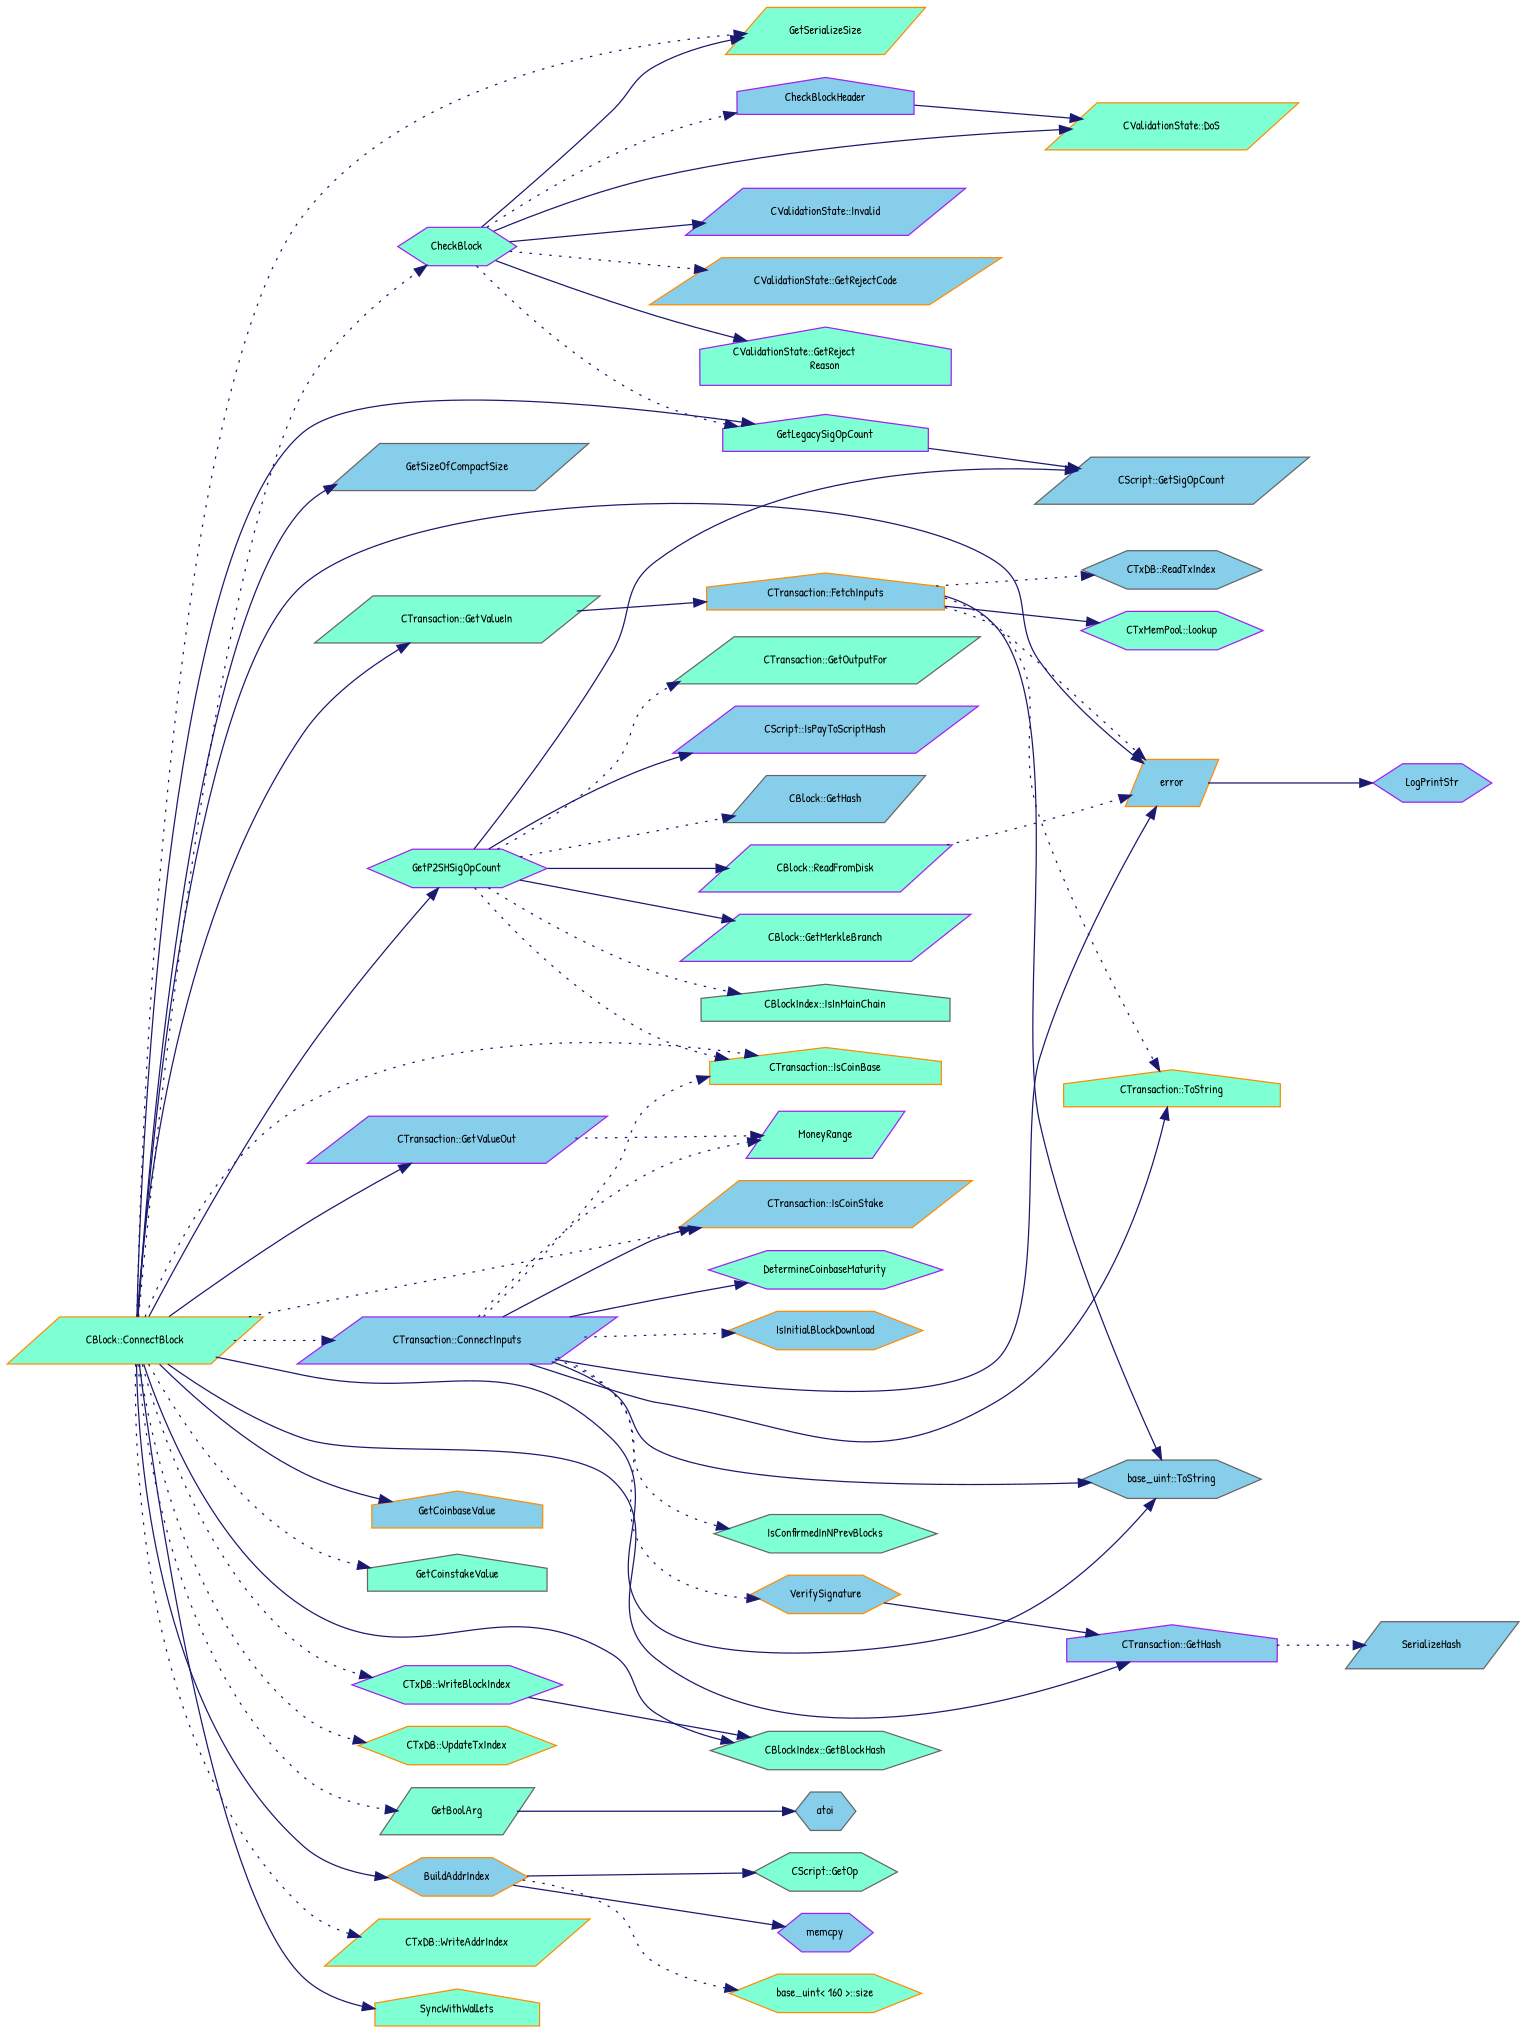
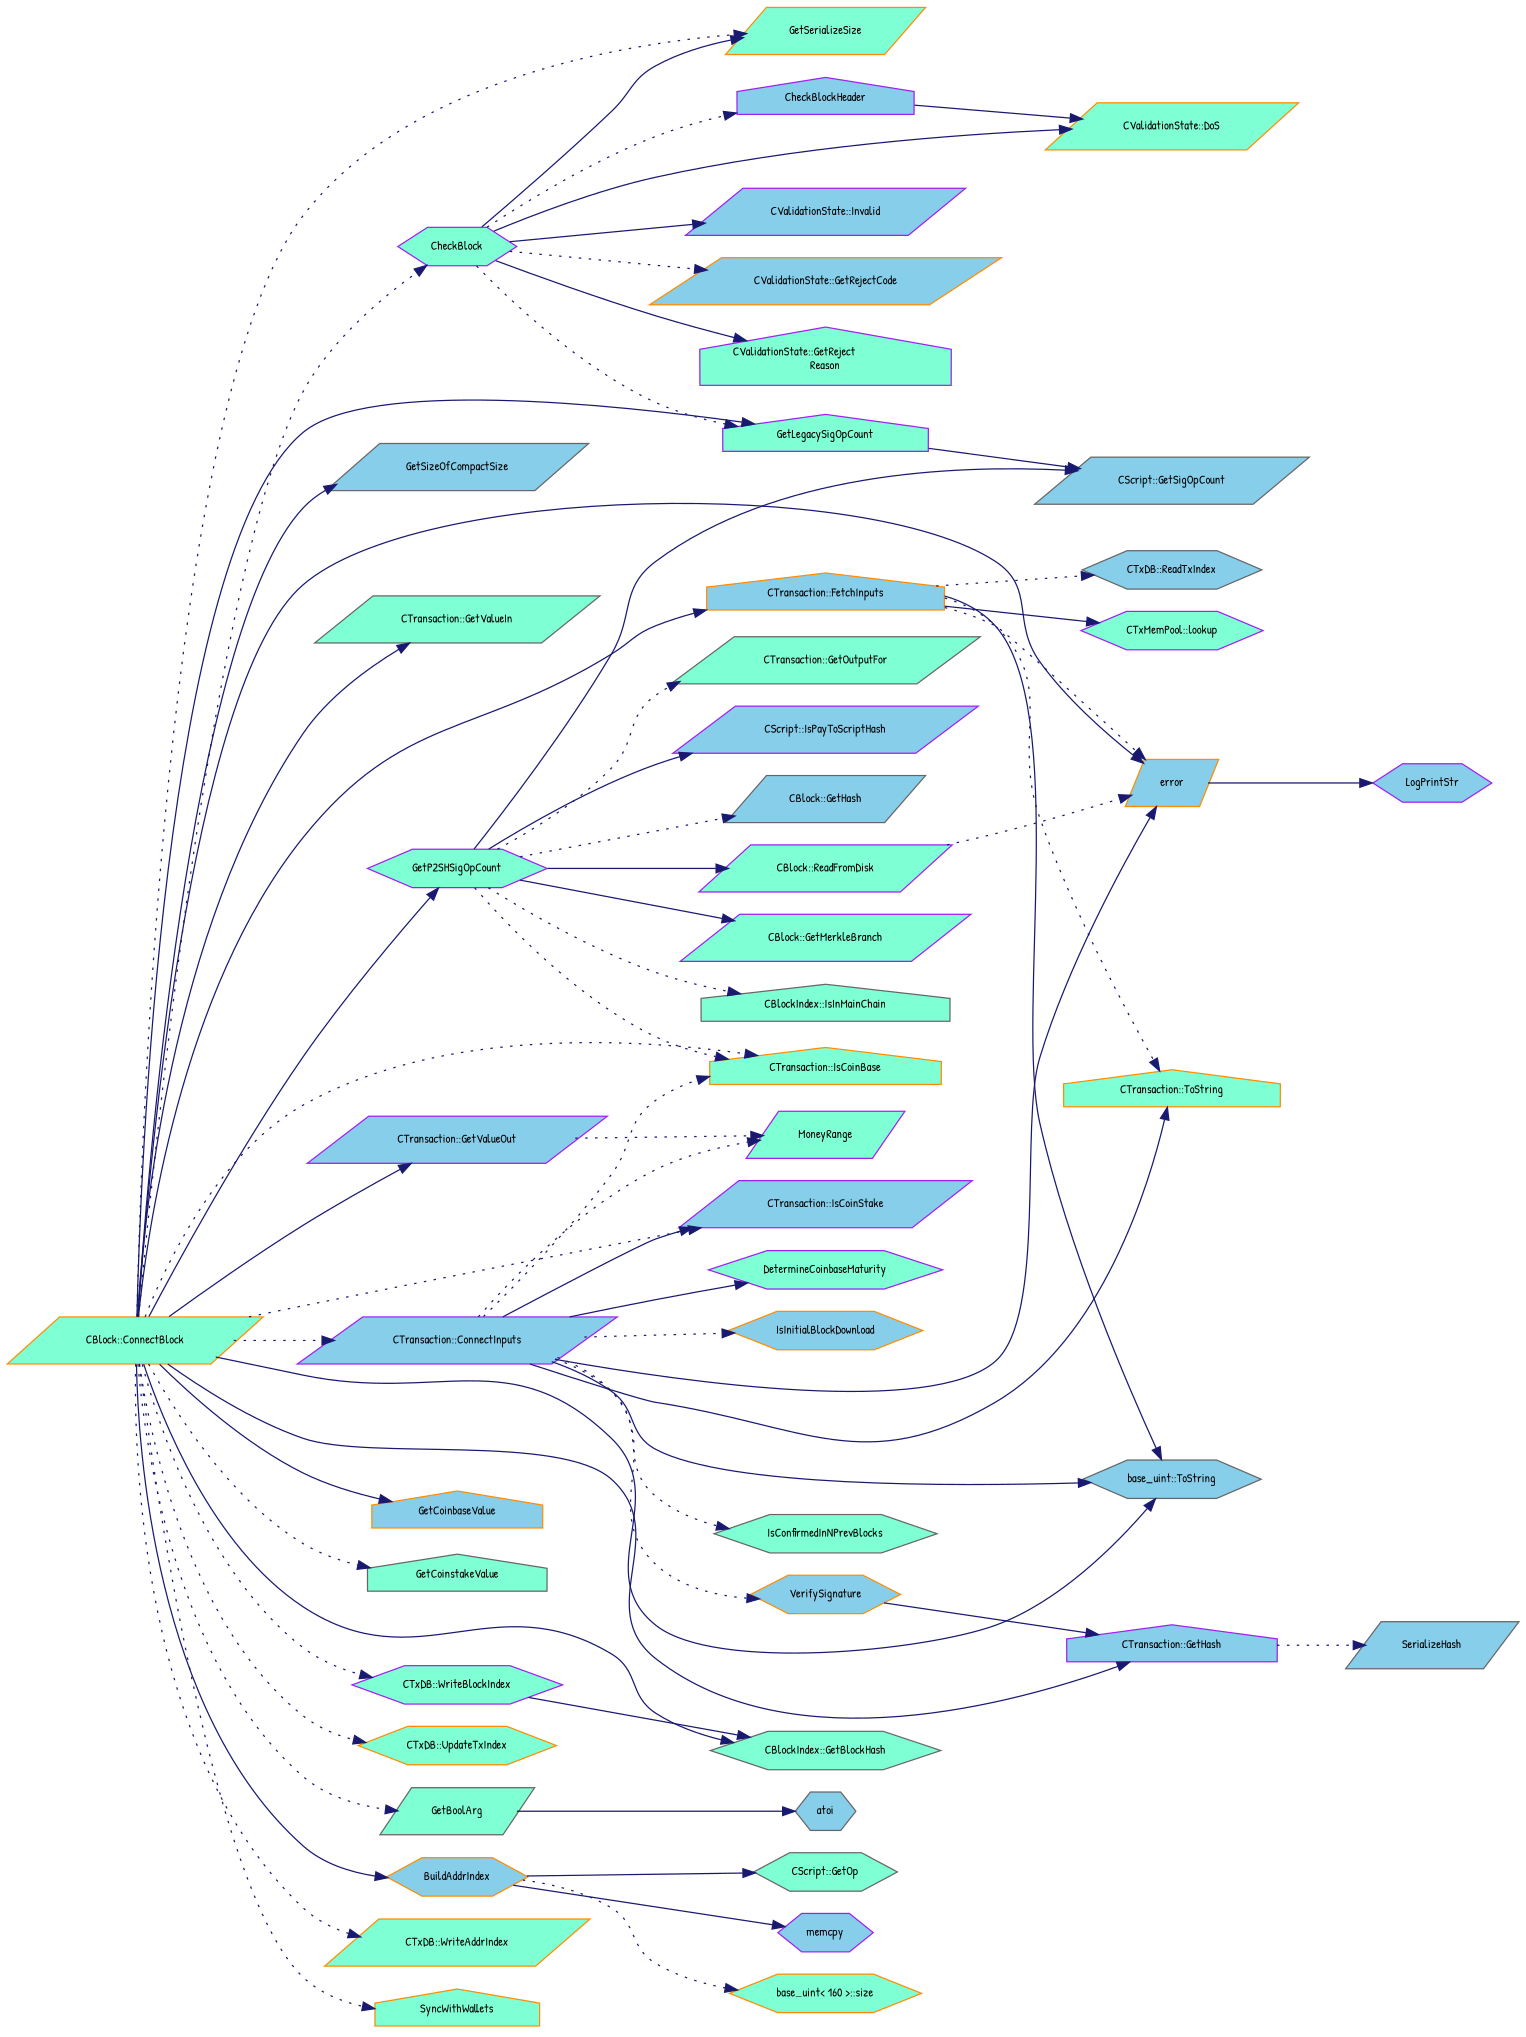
edge "CTransaction::GetValueIn" -> "CTransaction::FetchInputs": now "CBlock::ConnectBlock" -> "CTransaction::FetchInputs"
node "CTransaction::IsCoinStake": color darkorange -> purple
edge "CBlock::ConnectBlock" -> "SyncWithWallets": style solid -> dotted
